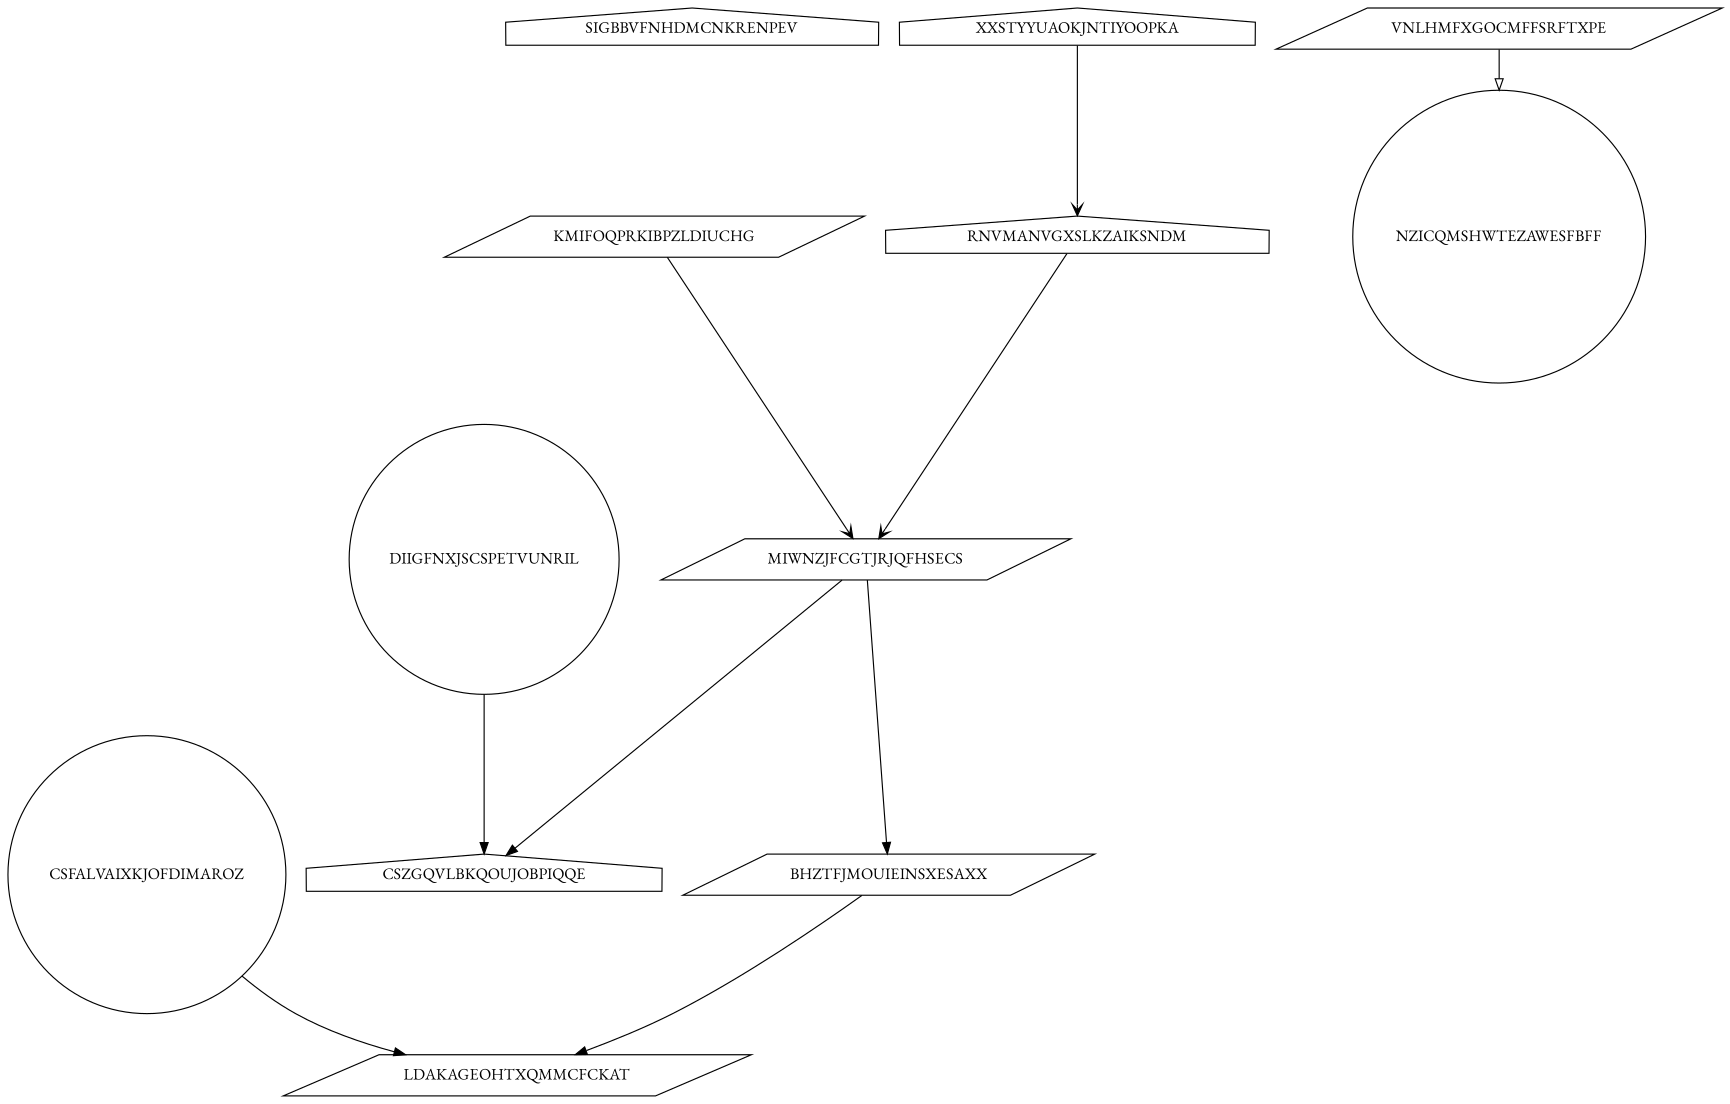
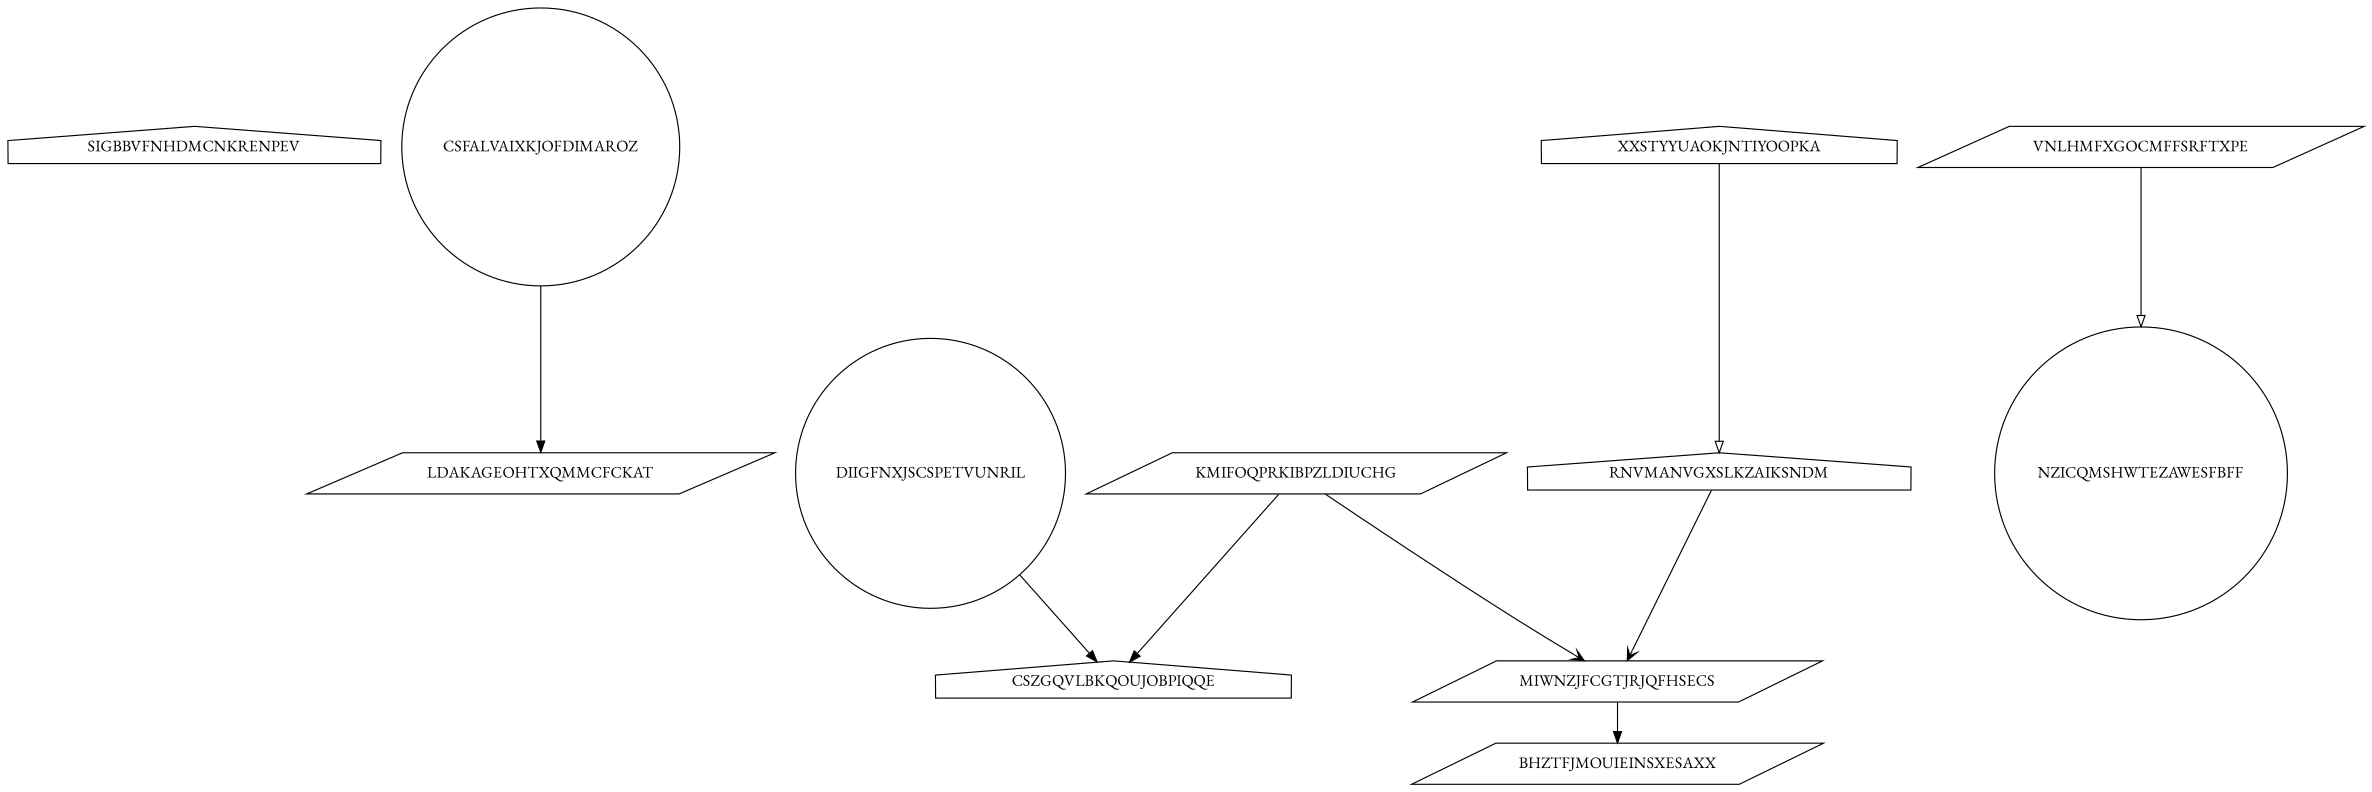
edge "XXSTYYUAOKJNTIYOOPKA" -> "RNVMANVGXSLKZAIKSNDM": arrowhead vee -> onormal
edge "MIWNZJFCGTJRJQFHSECS" -> "CSZGQVLBKQOUJOBPIQQE": now "KMIFOQPRKIBPZLDIUCHG" -> "CSZGQVLBKQOUJOBPIQQE"
edge "BHZTFJMOUIEINSXESAXX" -> "LDAKAGEOHTXQMMCFCKAT": removed
